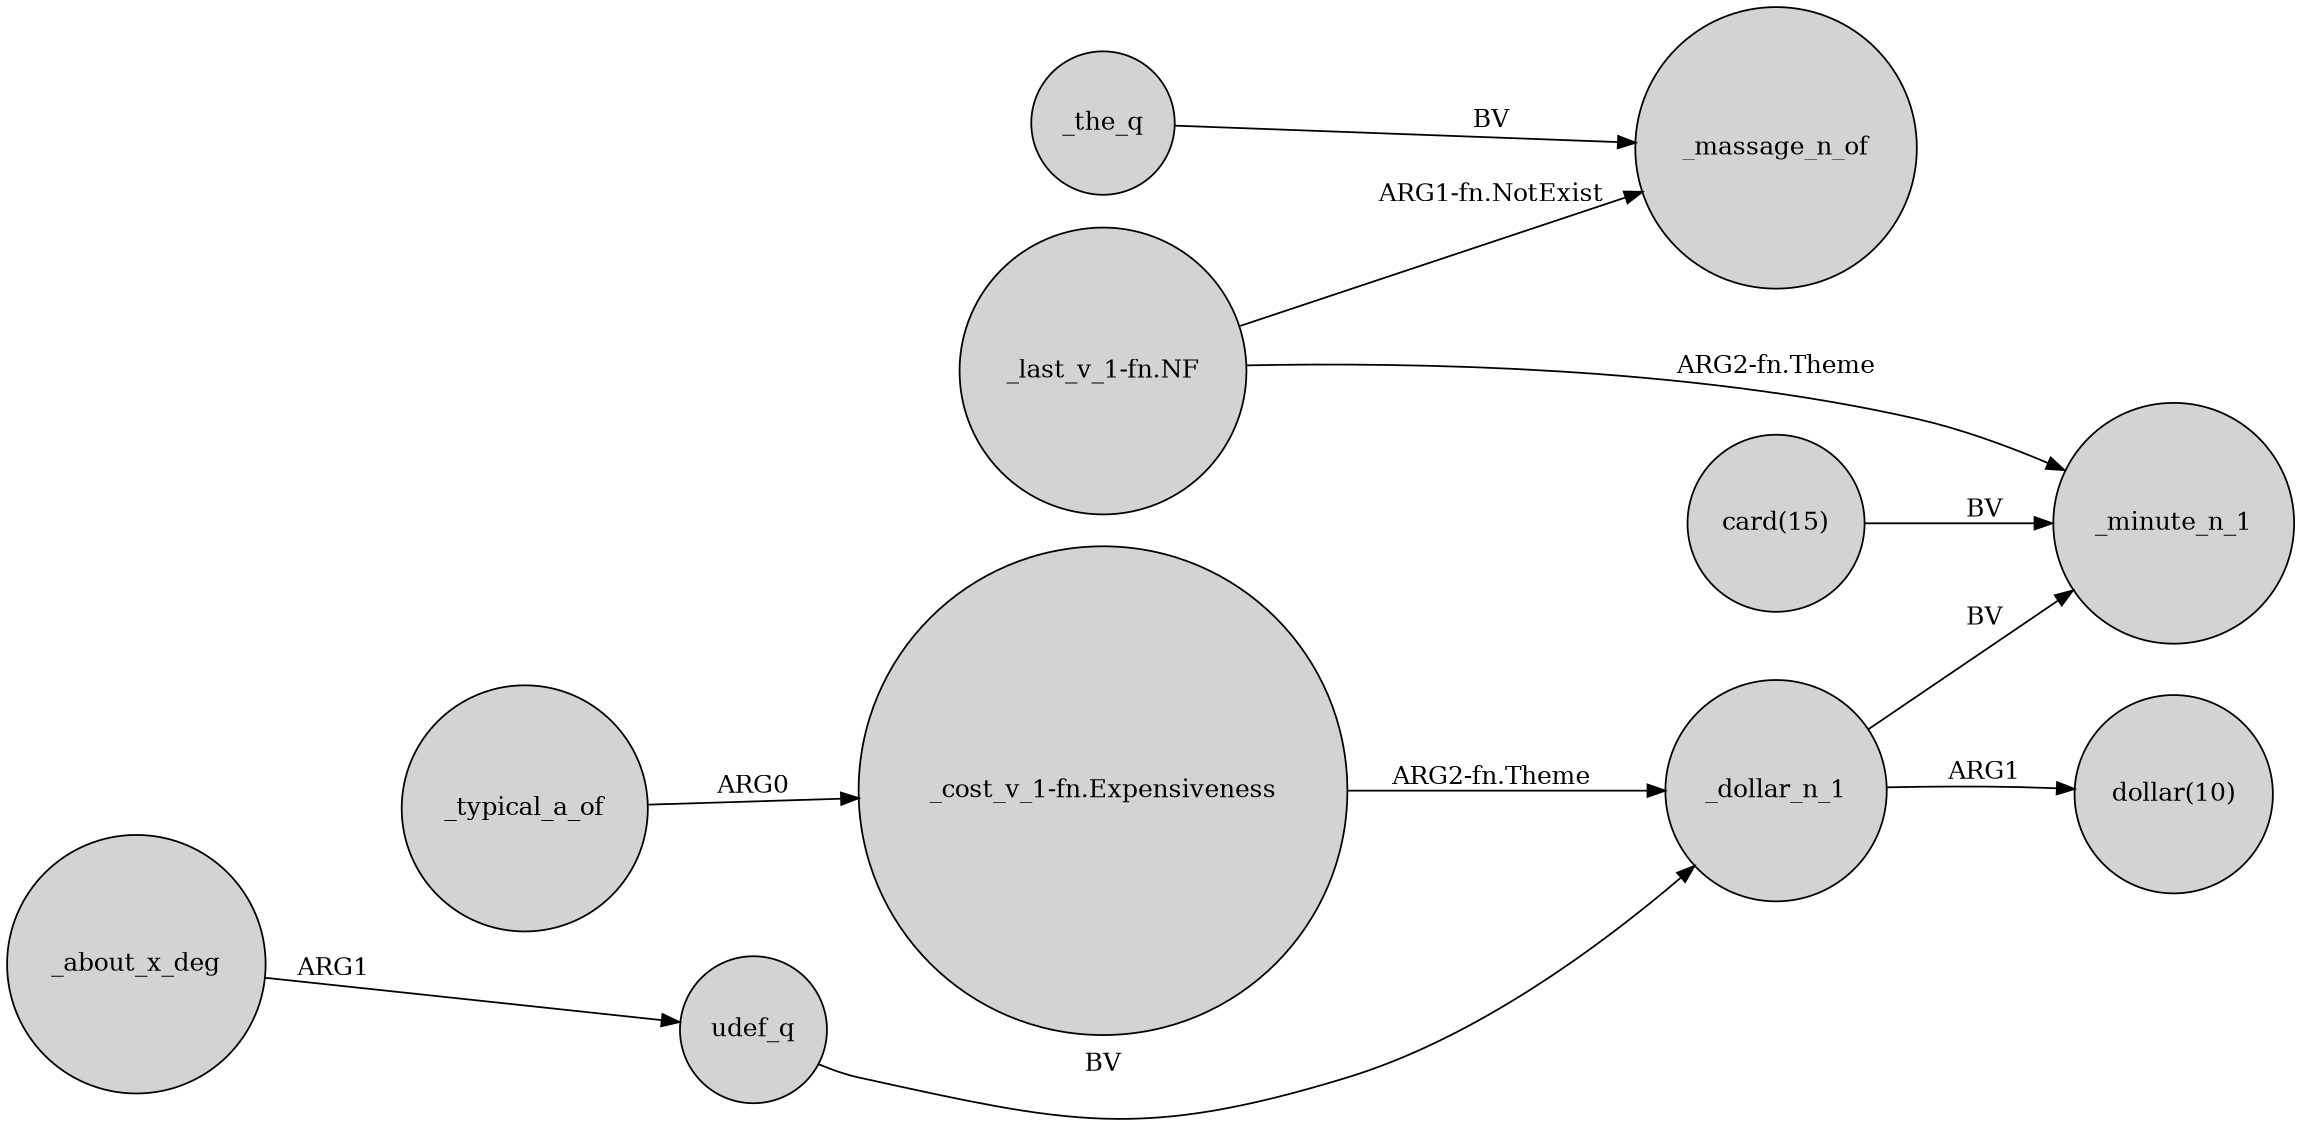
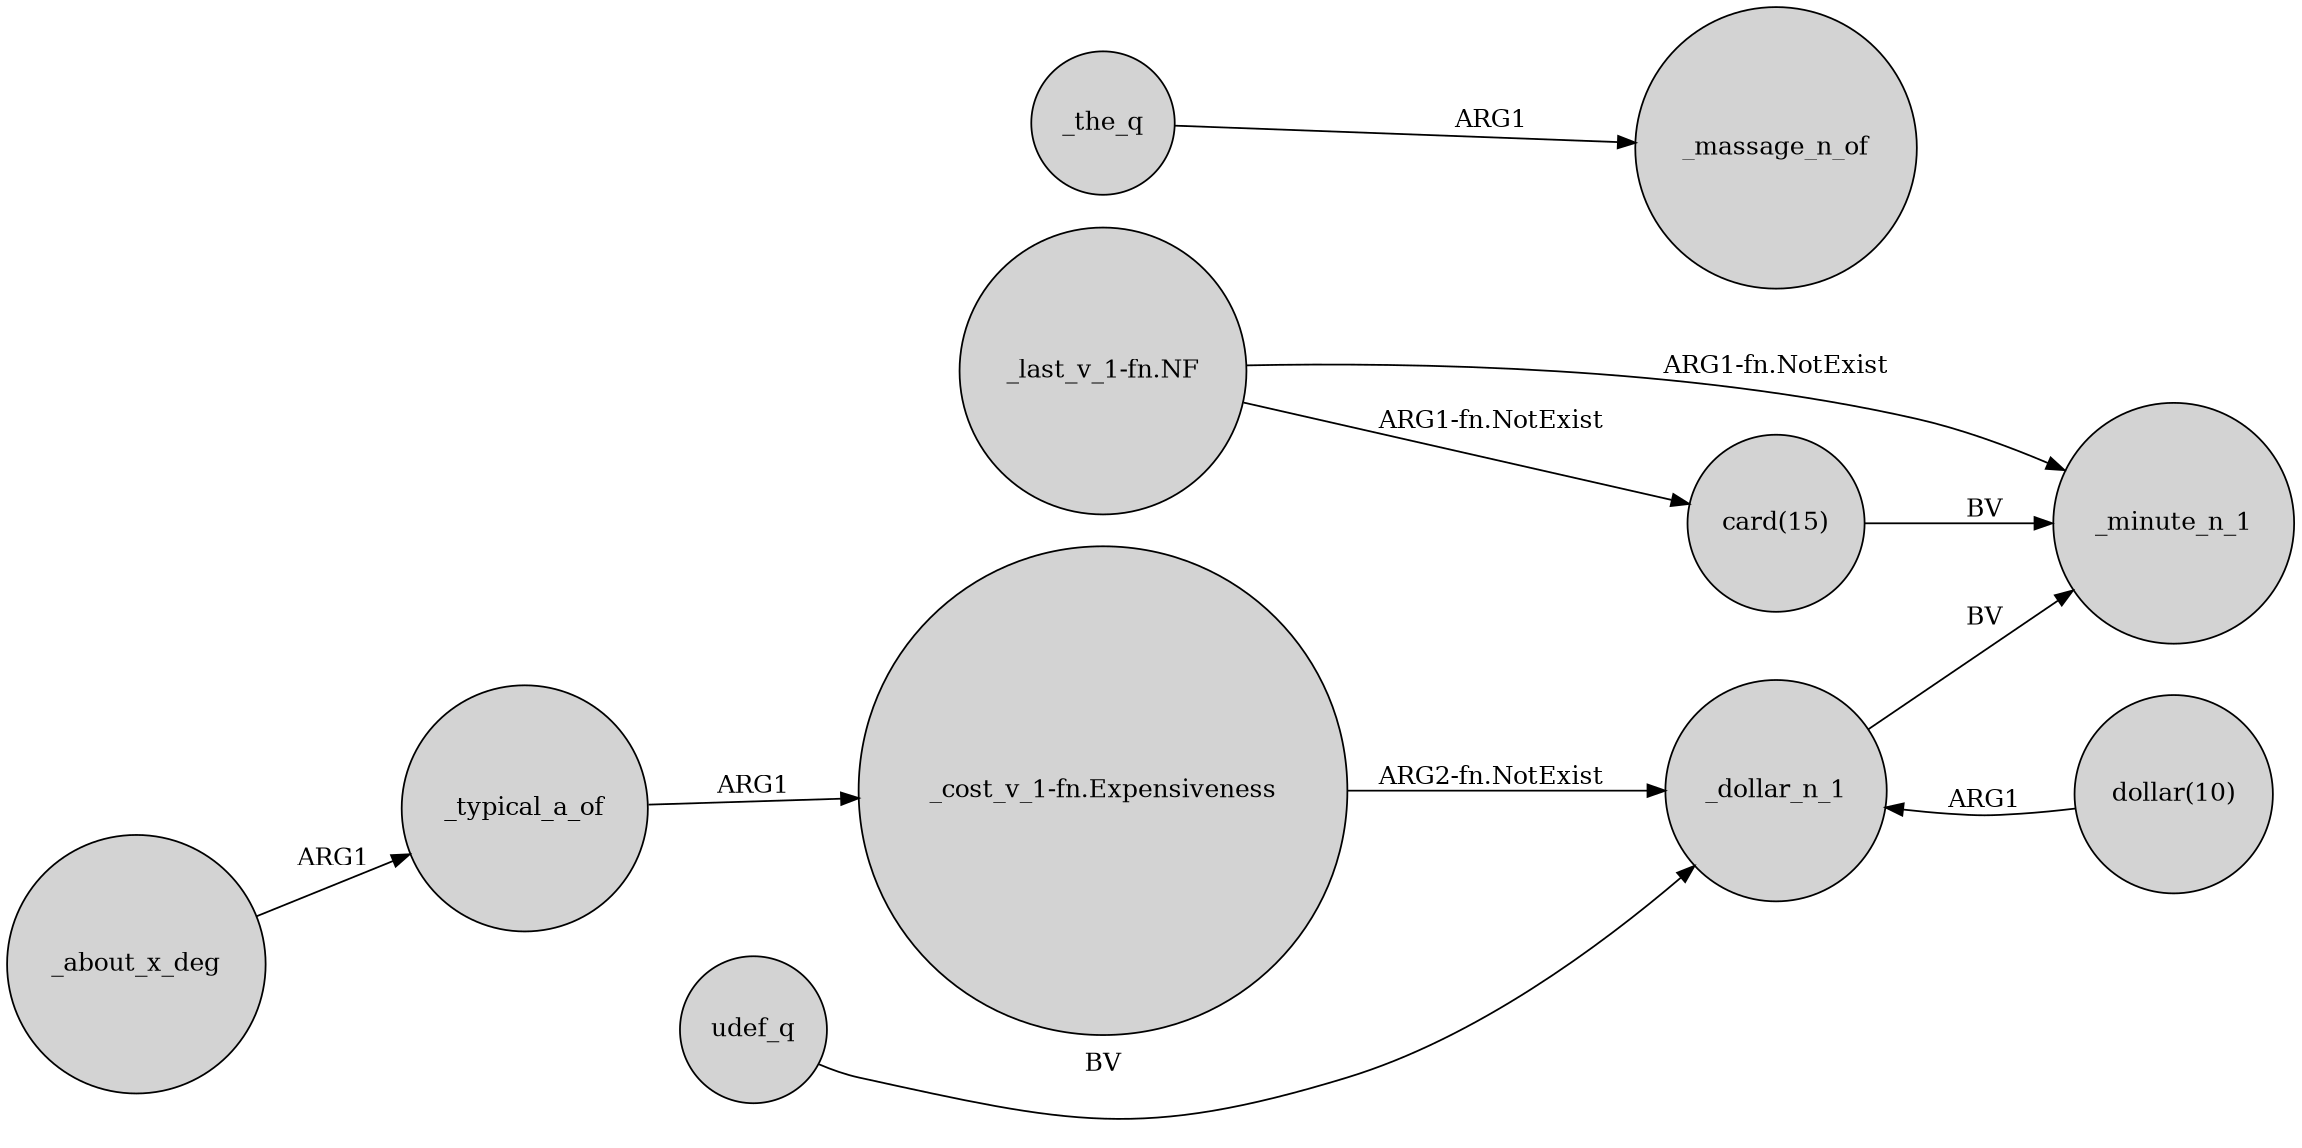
edge "_the_q" -> "_massage_n_of": label "BV" -> "ARG1"
edge "_last_v_1-fn.NF" -> "_massage_n_of": now "_last_v_1-fn.NF" -> "card(15)"
edge "_last_v_1-fn.NF" -> "_minute_n_1": label "ARG2-fn.Theme" -> "ARG1-fn.NotExist"
edge "_cost_v_1-fn.Expensiveness" -> "_dollar_n_1": label "ARG2-fn.Theme" -> "ARG2-fn.NotExist"
edge "_typical_a_of" -> "_cost_v_1-fn.Expensiveness": label "ARG0" -> "ARG1"
edge "_dollar_n_1" -> "dollar(10)": reversed
edge "_about_x_deg" -> "udef_q": now "_about_x_deg" -> "_typical_a_of"
